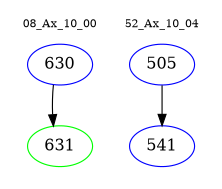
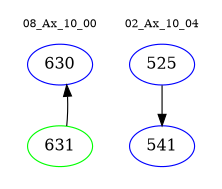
cluster "52_Ax_10_04": label "52_Ax_10_04" -> "02_Ax_10_04"
node "505": label "505" -> "525"
edge "630" -> "631": reversed
